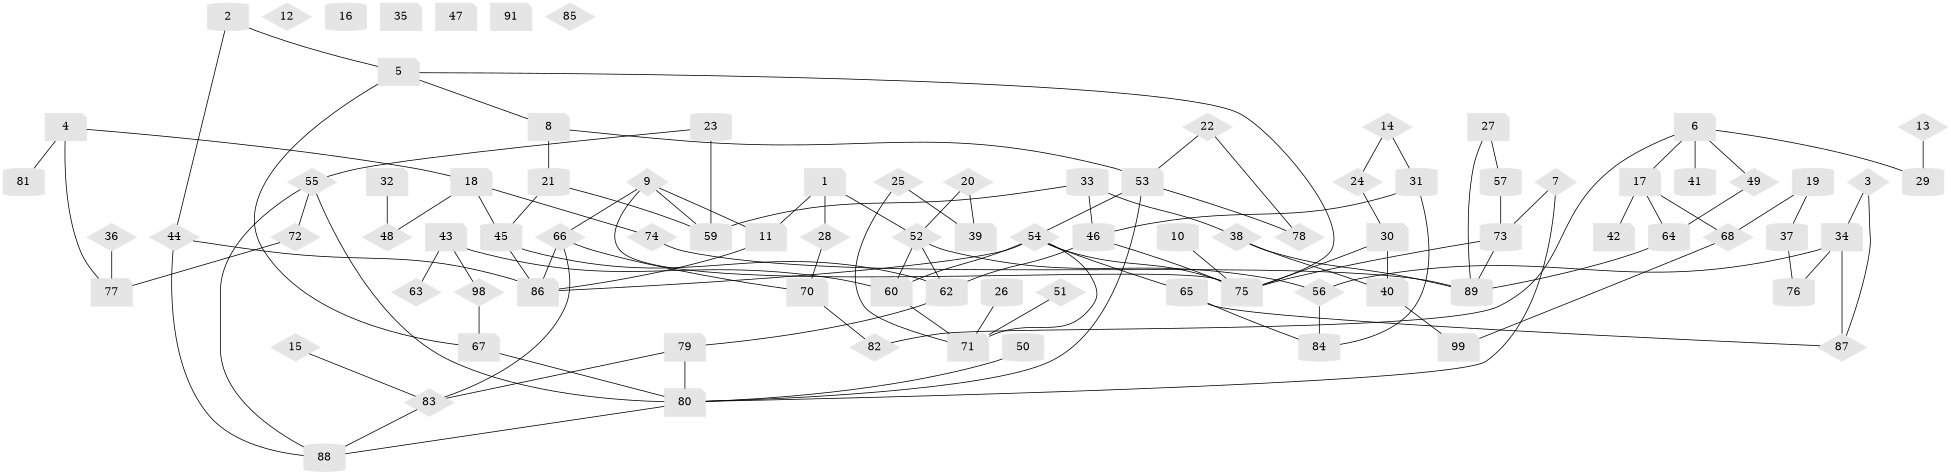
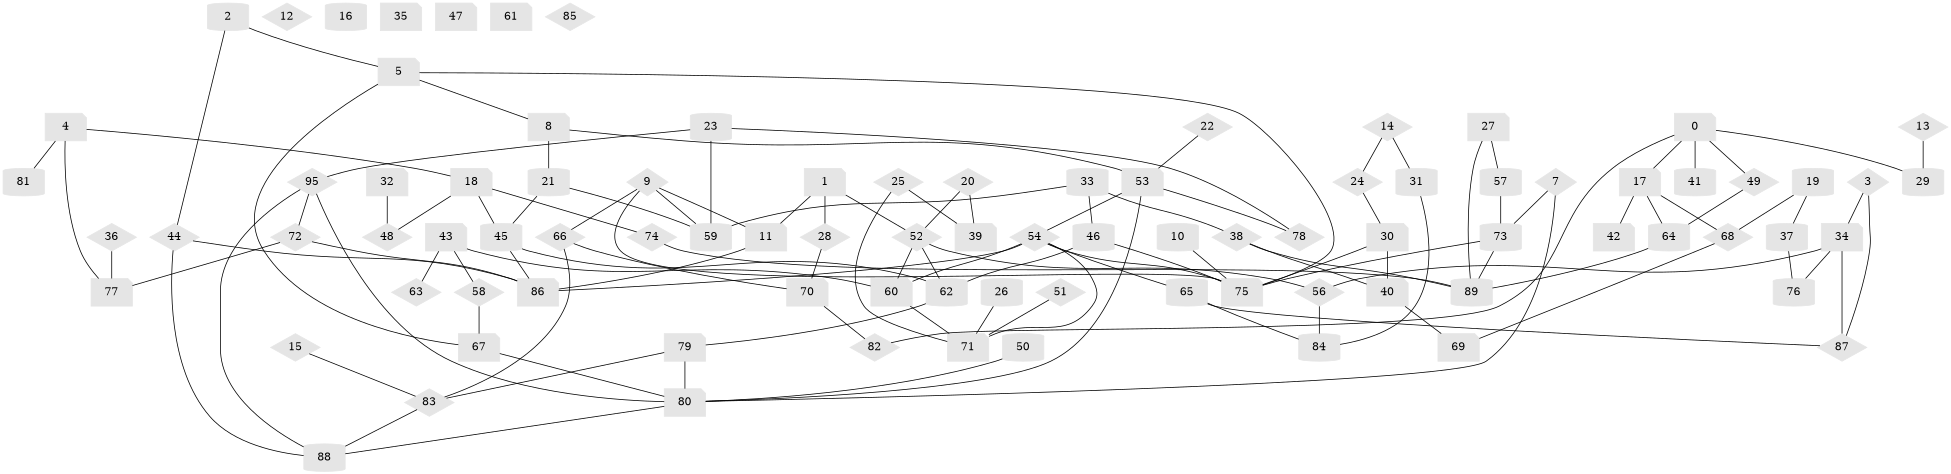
node "91": label "91" -> "61"
node "6": label "6" -> "0"
node "55": label "55" -> "95"
edge "22" -- "78": now "23" -- "78"
edge "31" -- "46": removed
edge "66" -- "86": now "72" -- "86"
node "98": label "98" -> "58"
node "99": label "99" -> "69"
